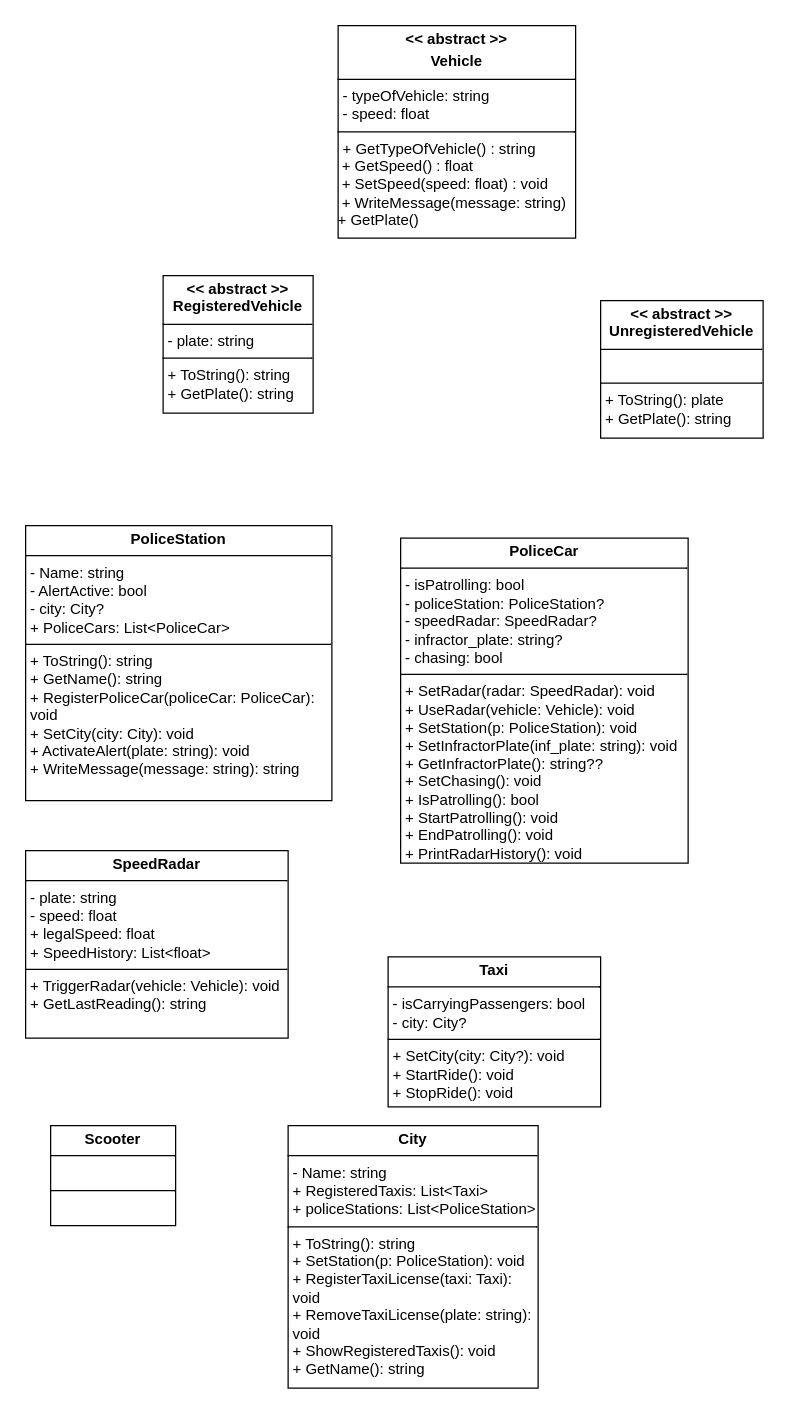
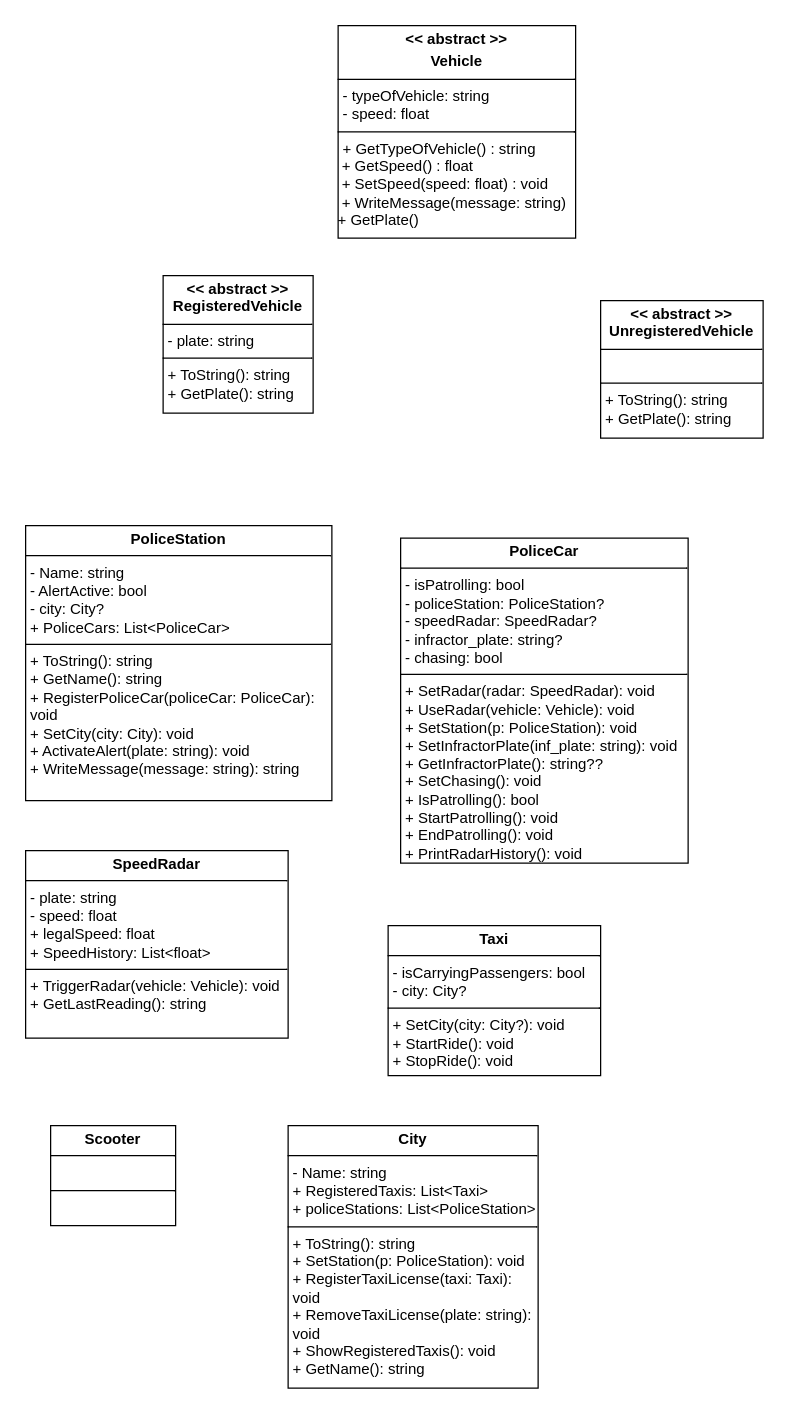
node "<< abstract >> UnregisteredVehicle + ToString(): plate + GetPlate(): string": label "<< abstract >> UnregisteredVehicle + ToString(): plate + GetPlate(): string" -> "<< abstract >> UnregisteredVehicle + ToString(): string + GetPlate(): string"
node "Taxi - isCarryingPassengers: bool - city: City? + SetCity(city: City?): void + StartRide(): void + StopRide(): void": moved (494, 1032) -> (494, 1001)
